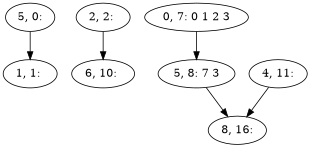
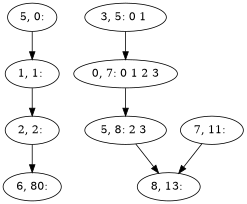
node "3, 5: 0 1": added
node "6, 10:": label "6, 10:" -> "6, 80:"
node "5, 8: 7 3": label "5, 8: 7 3" -> "5, 8: 2 3"
node "4, 11:": label "4, 11:" -> "7, 11:"
edge "1, 1:" -> "2, 2:": added
node "8, 16:": label "8, 16:" -> "8, 13:"
